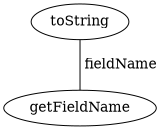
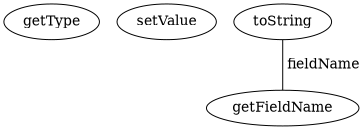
node "getType": added
node "setValue": added
